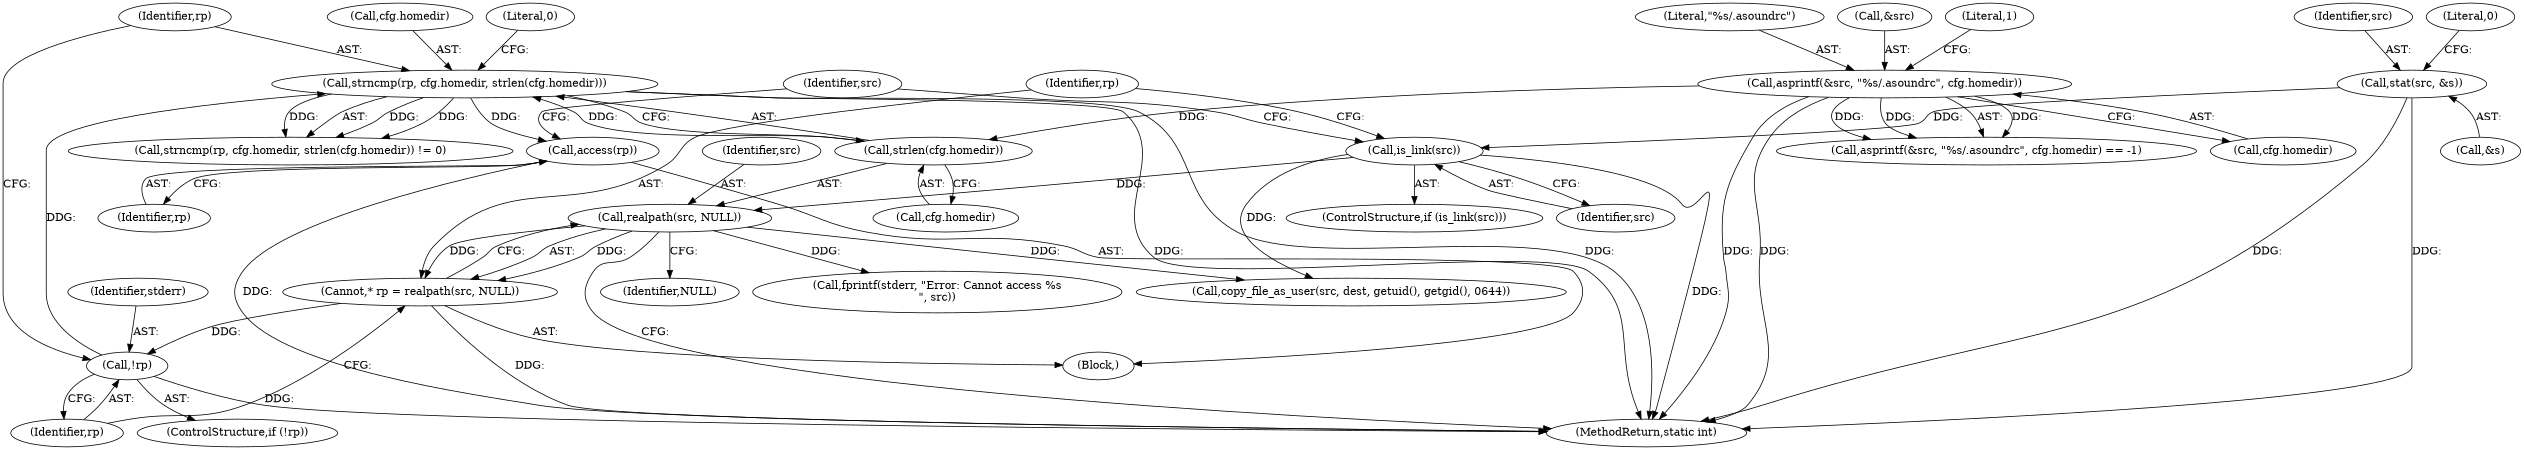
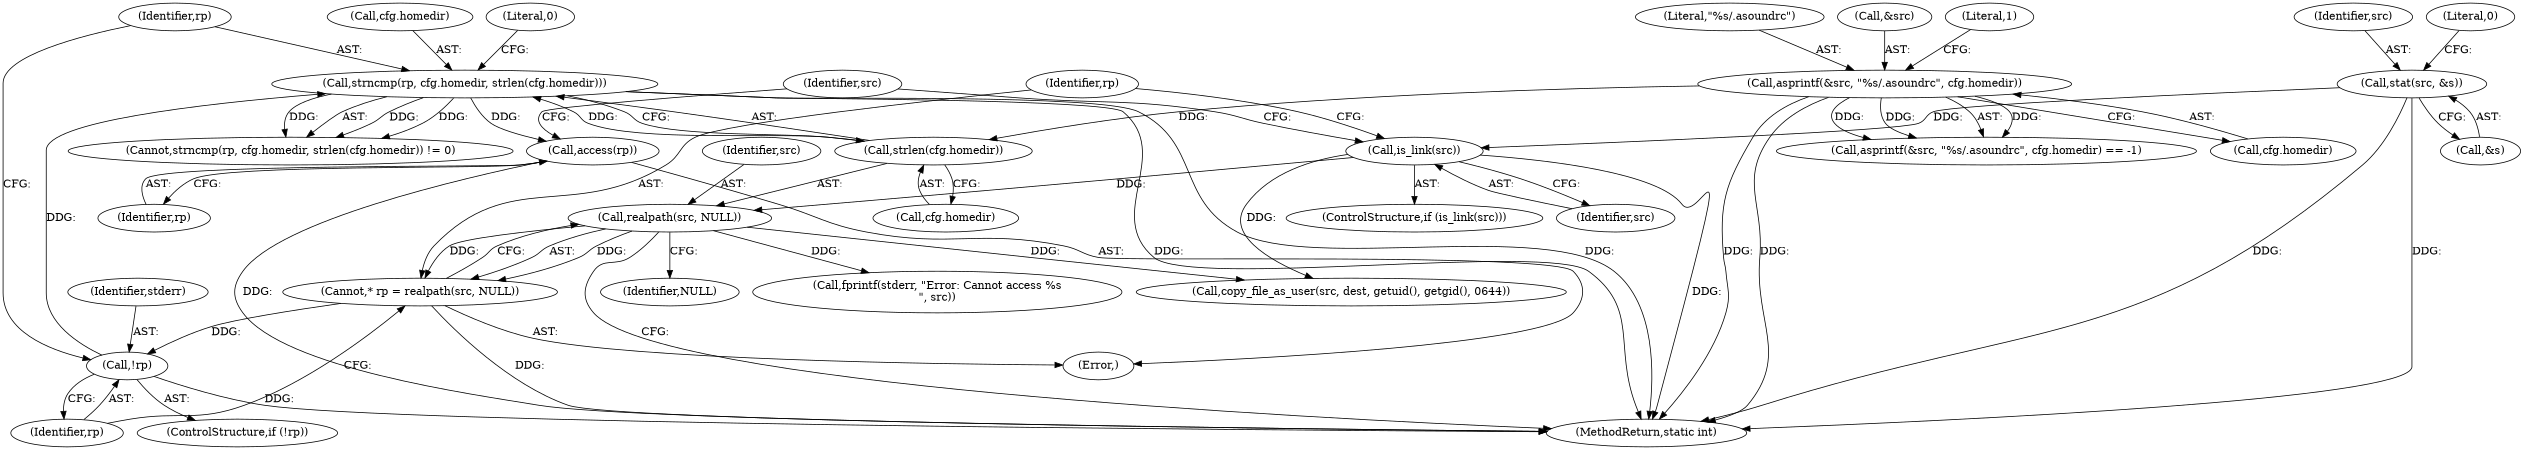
edge "(Call,stat(src, &s))" -> "(Call,&s)": added, label "CFG:"
node "(Call,strncmp(rp, cfg.homedir, strlen(cfg.homedir)) != 0)": label "(Call,strncmp(rp, cfg.homedir, strlen(cfg.homedir)) != 0)" -> "(Cannot,strncmp(rp, cfg.homedir, strlen(cfg.homedir)) != 0)"
node "(Block,)": label "(Block,)" -> "(Error,)"
